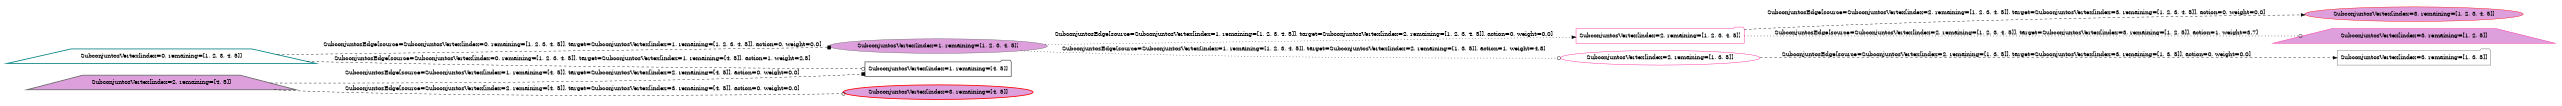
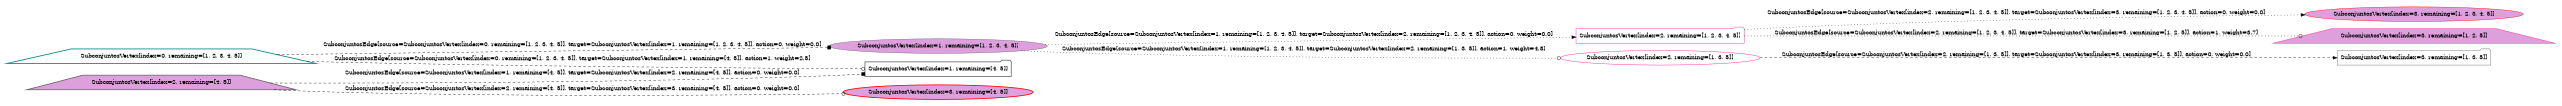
edge "SubconjuntosVertex[index=2, remaining=[1, 2, 3, 4, 5]]" -> "SubconjuntosVertex[index=3, remaining=[1, 2, 3, 4, 5]]": style dashed -> dotted
